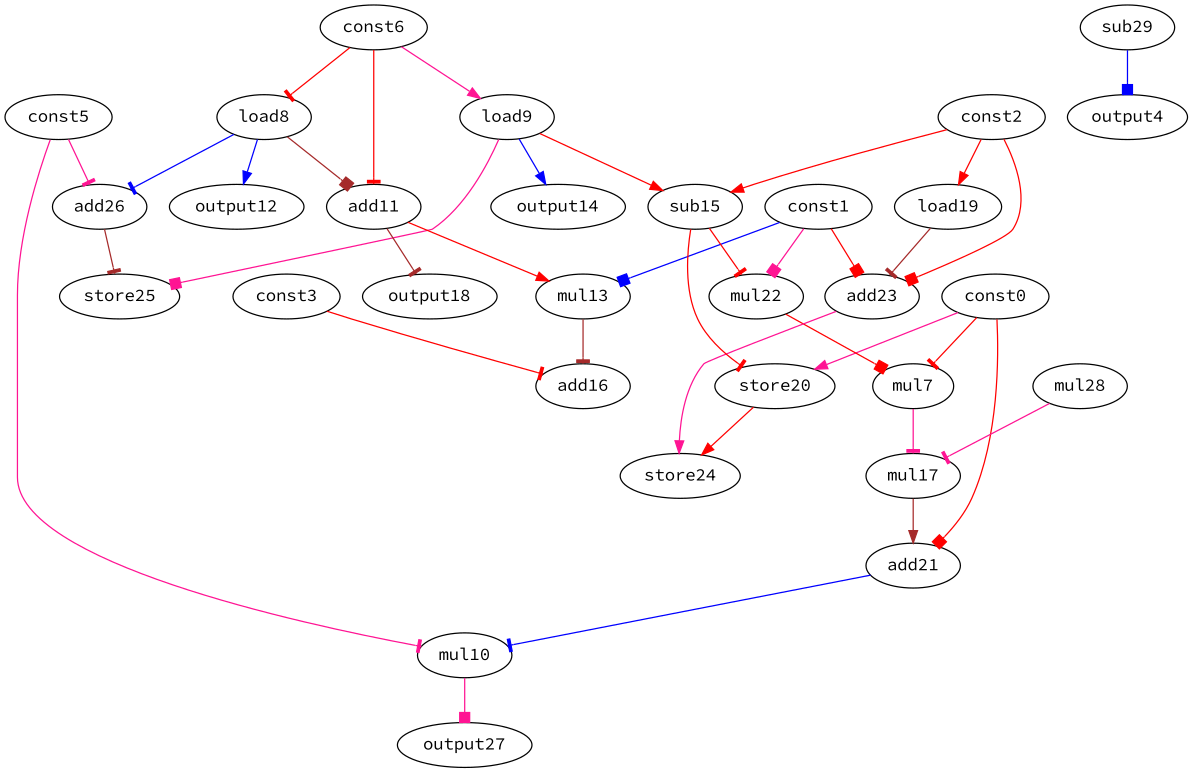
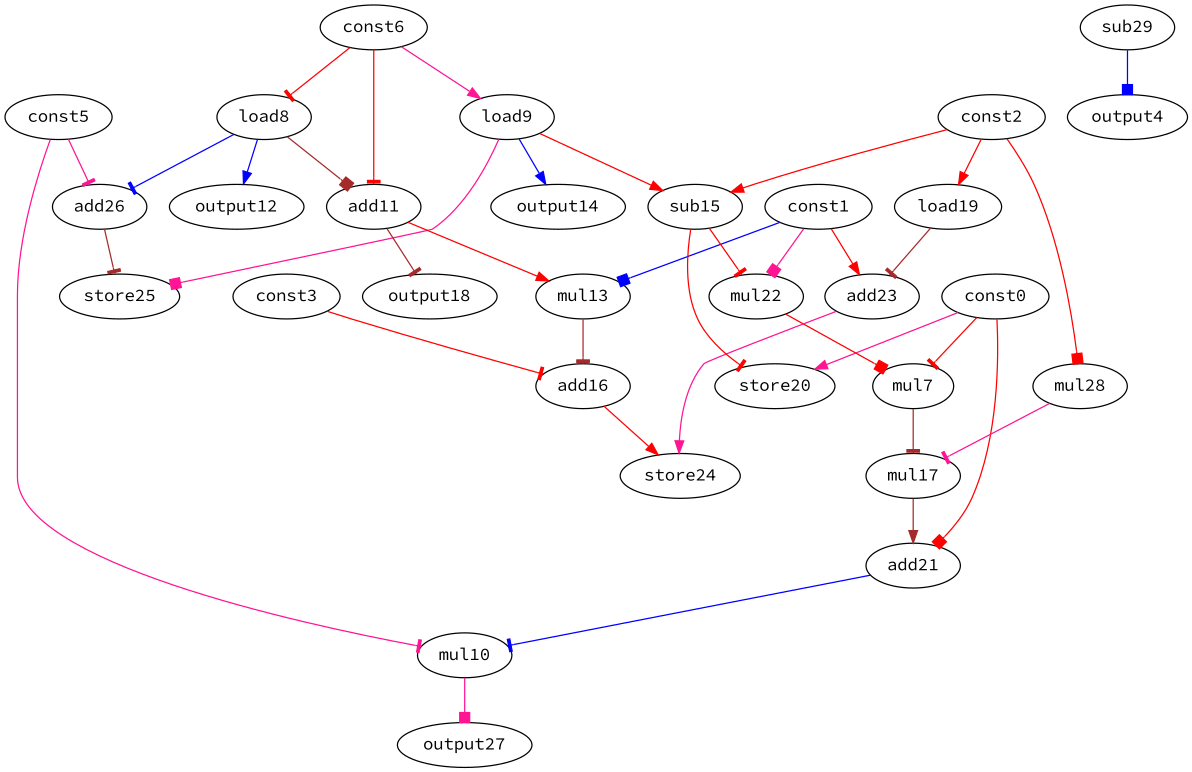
edge "const2" -> "add23": now "const2" -> "mul28"
edge "const1" -> "add23": arrowhead box -> normal
edge "store20" -> "store24": now "add16" -> "store24"
edge "mul7" -> "mul17": color deeppink -> brown
